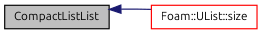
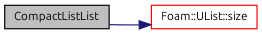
edge "Foam::UList::size" -> "CompactListList": reversed
